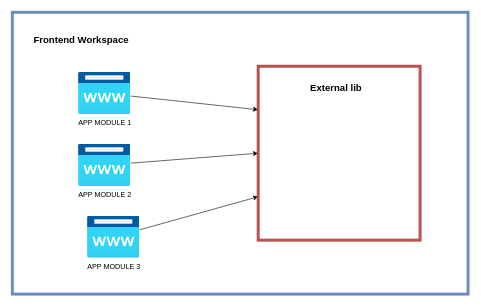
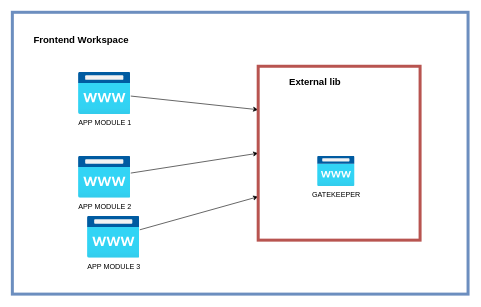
node "External lib": size 144x30 -> 102x18
node "APP MODULE 2": moved (105, 165) -> (105, 177)
node "GATEKEEPER": added
